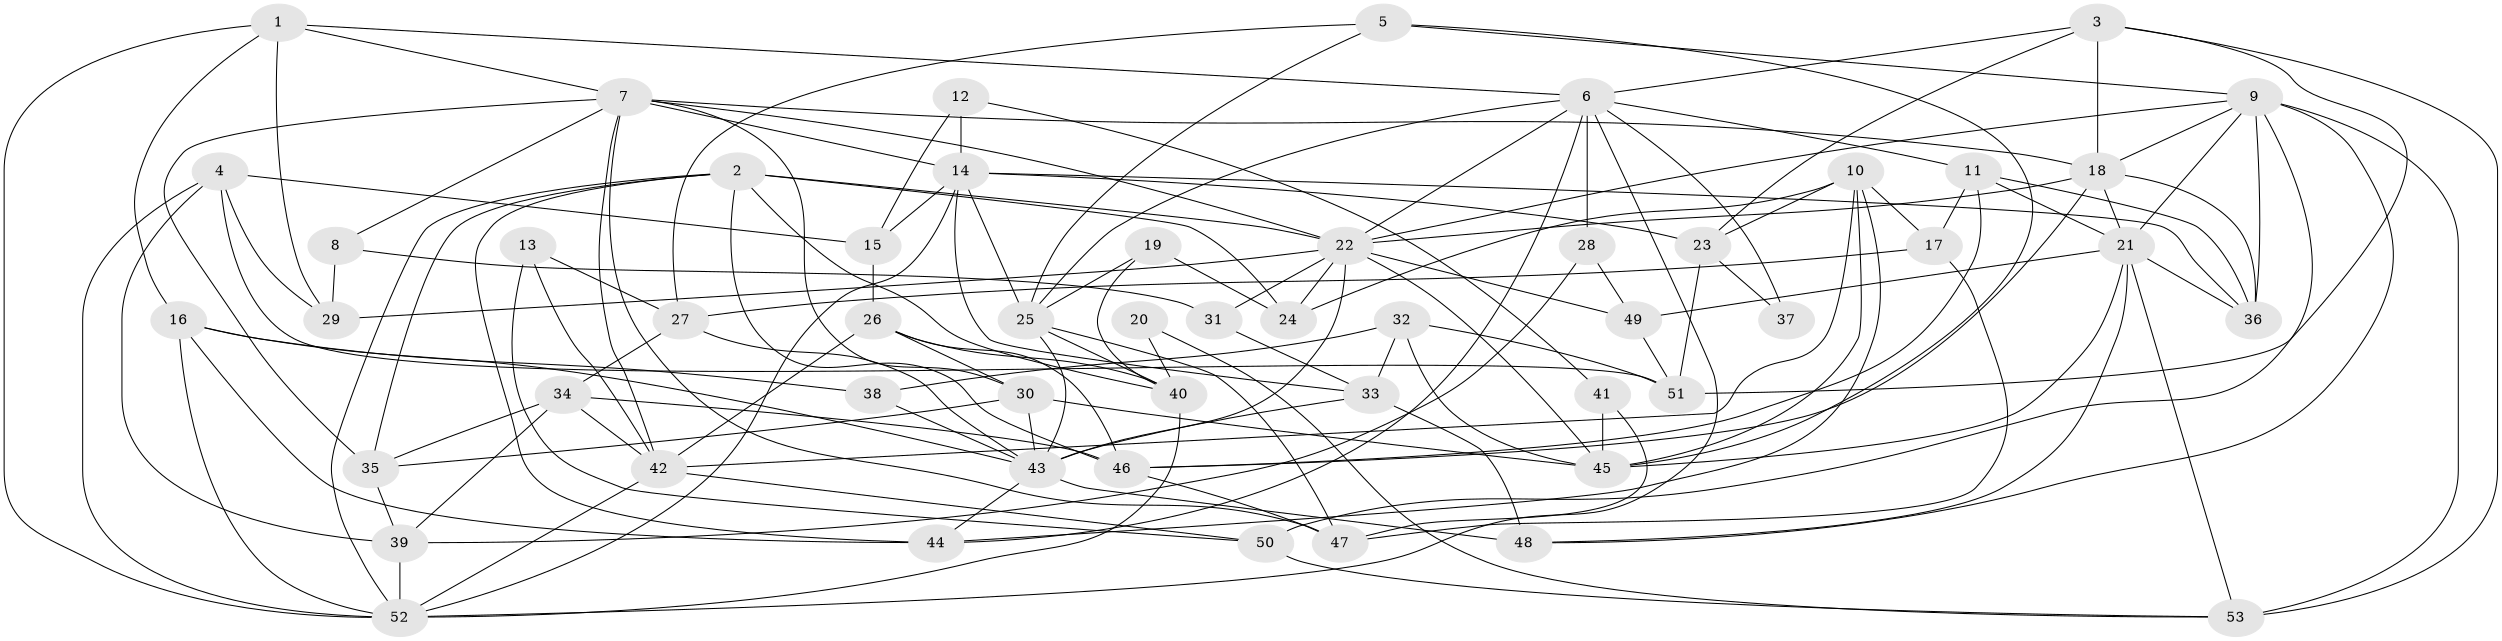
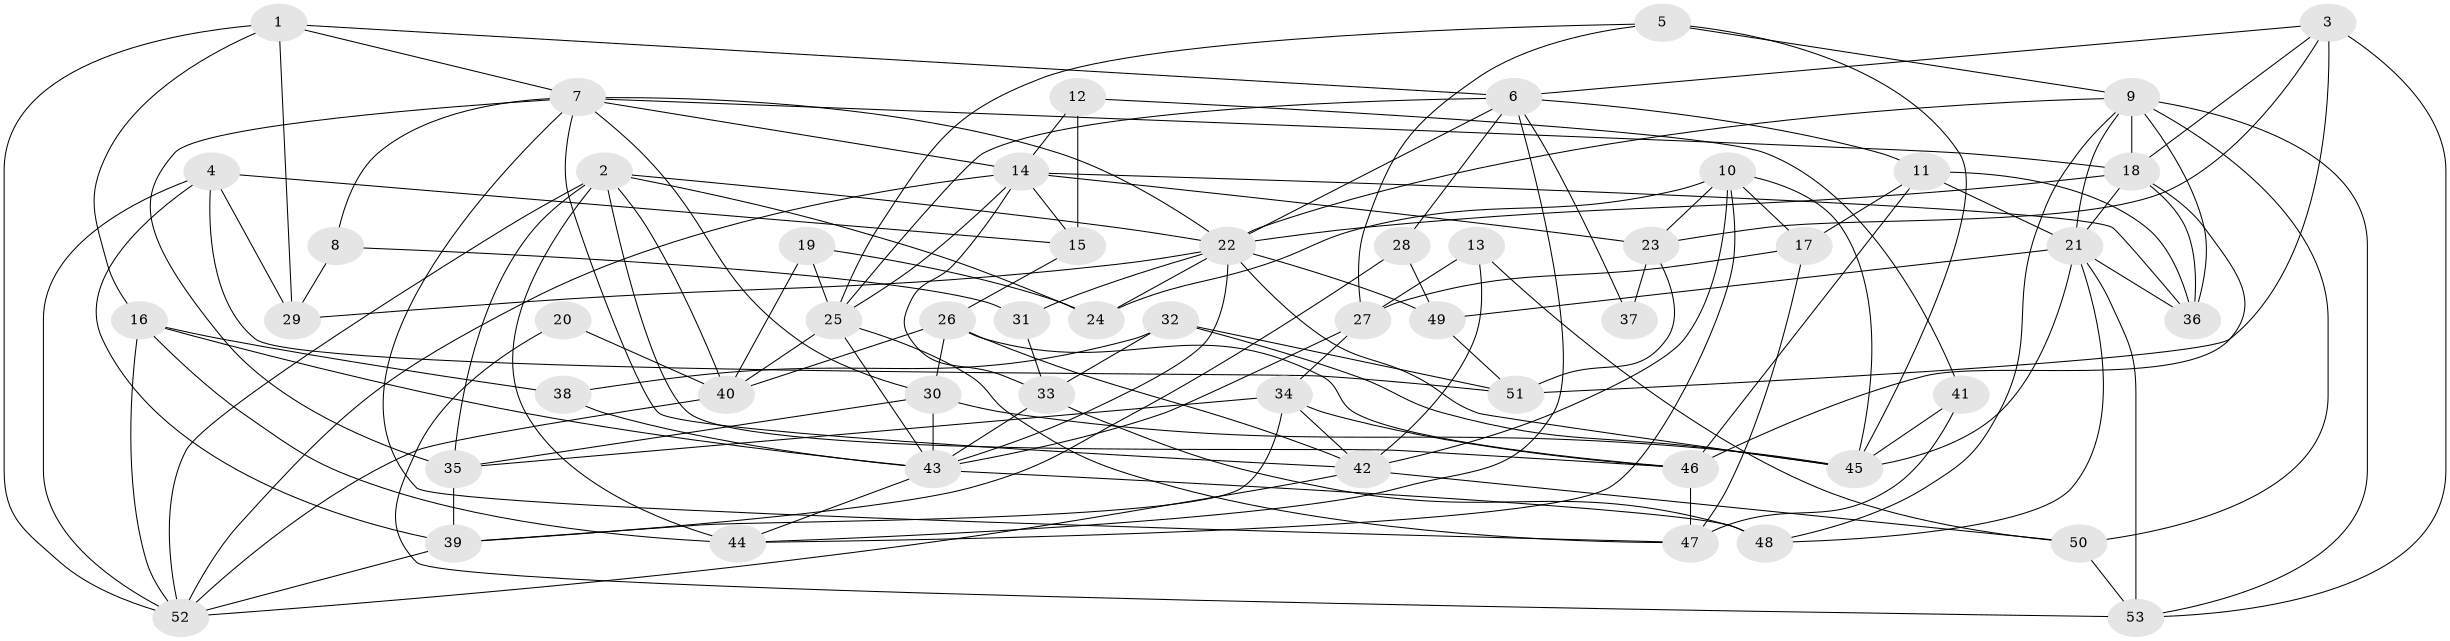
edge "6" -- "52": removed
